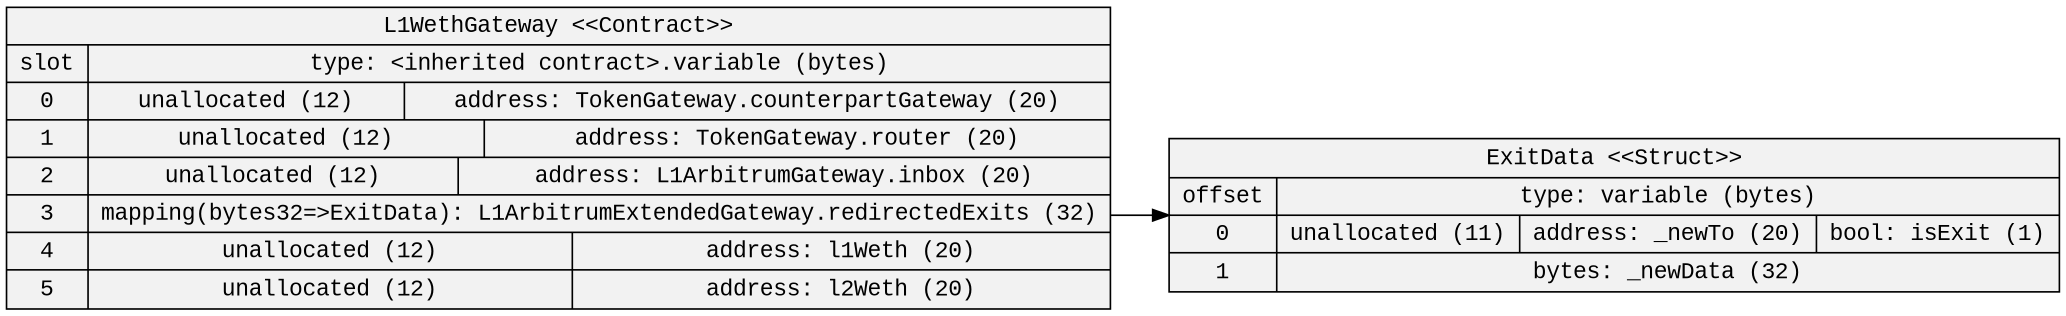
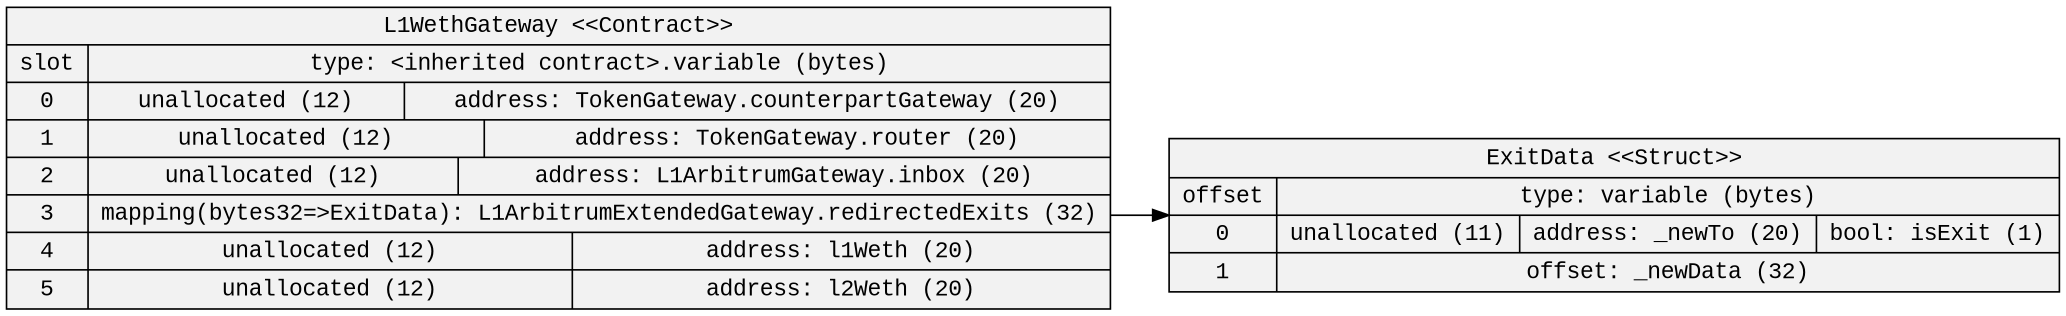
node "ExitData <<Struct>>": text "bytes: _newData (32)" -> "offset: _newData (32)"
